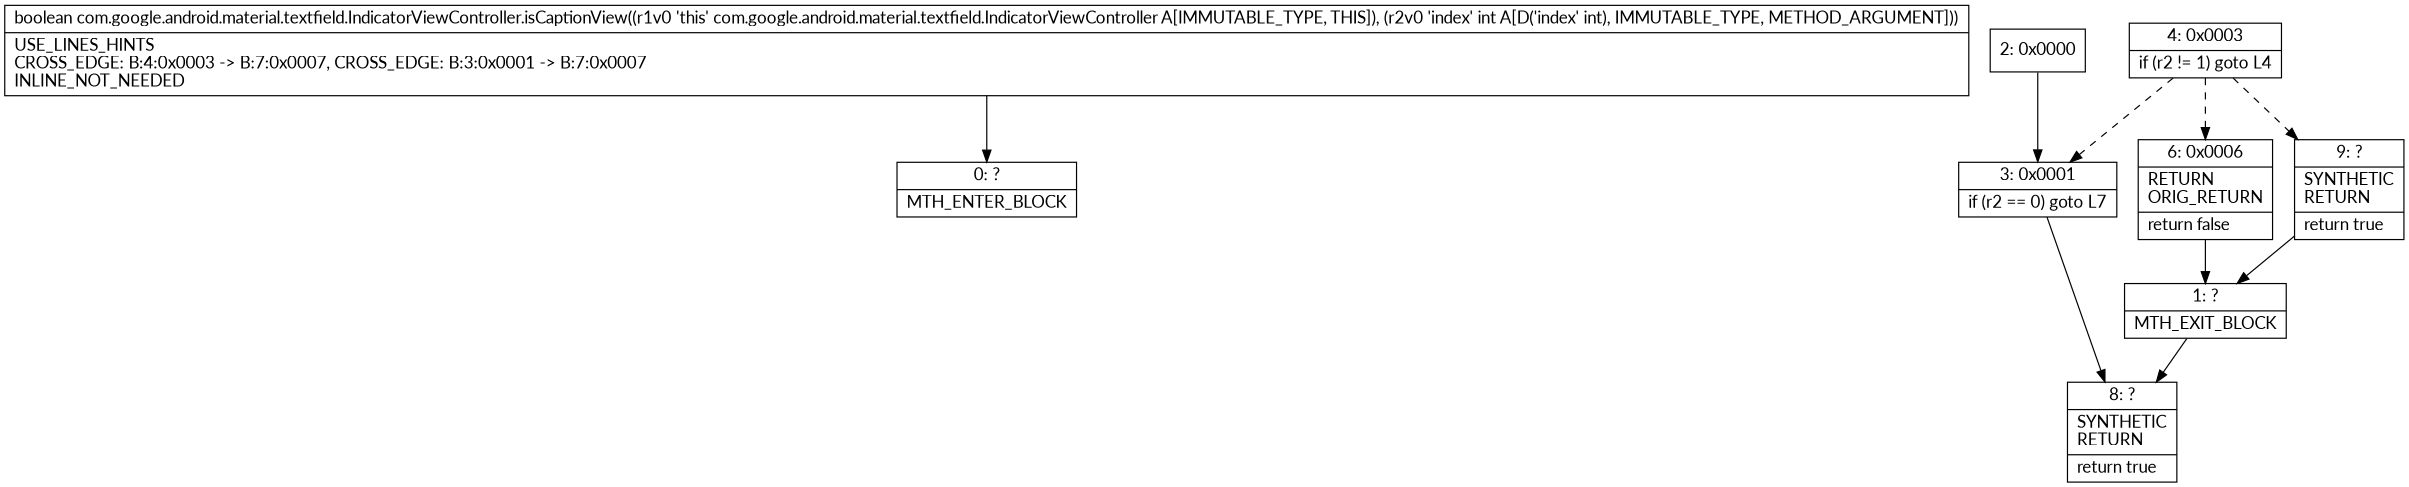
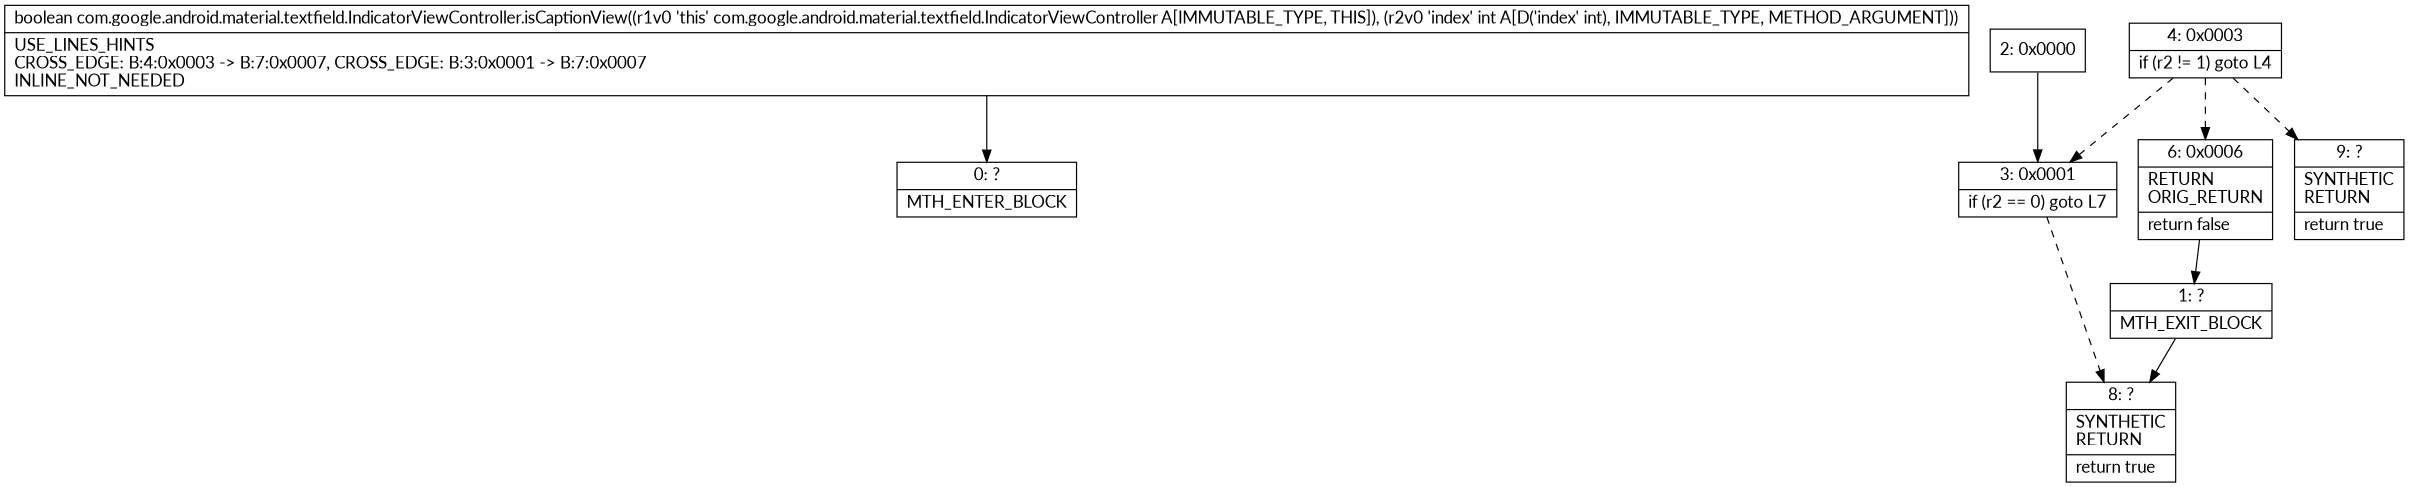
edge "9: ?" -> "1: ?": removed
edge "3: 0x0001" -> "8: ?": style solid -> dashed
